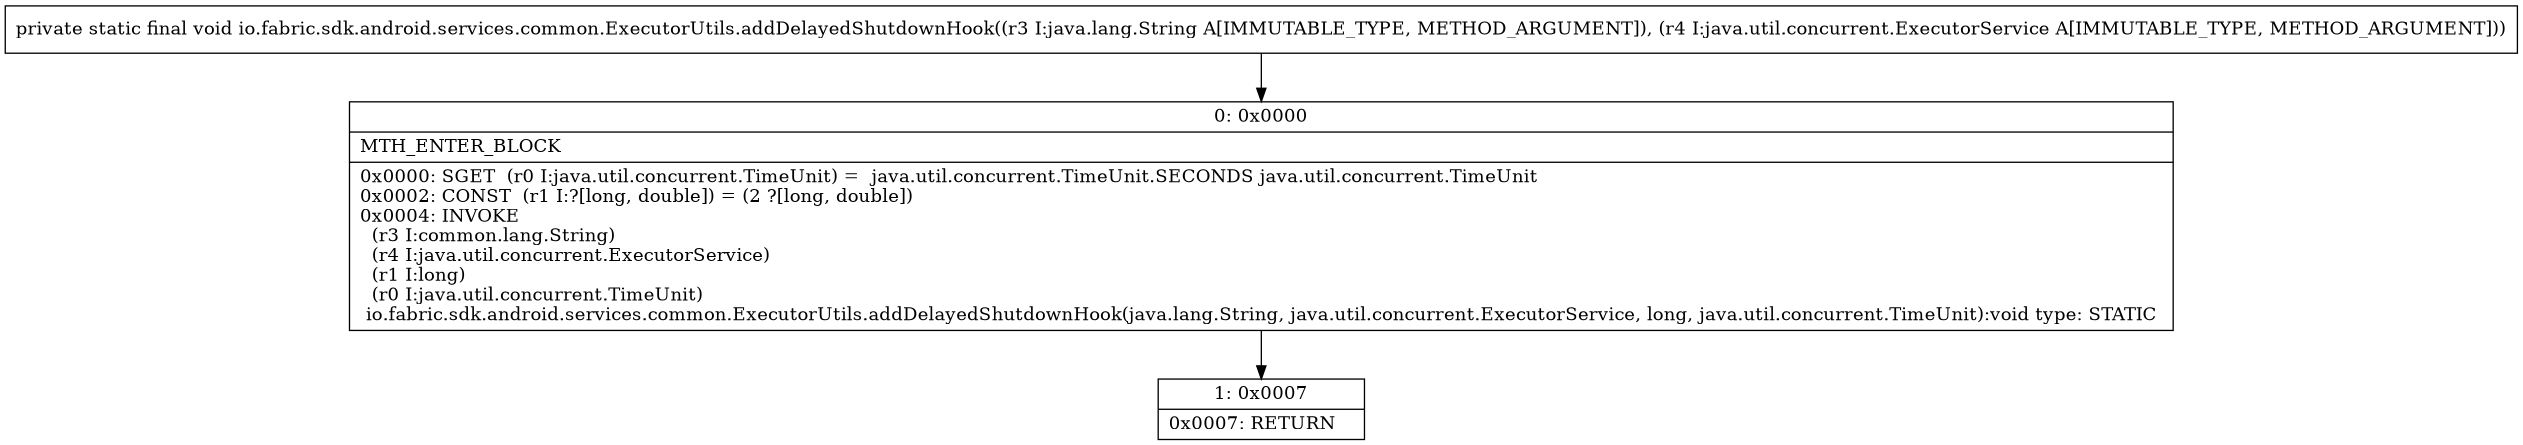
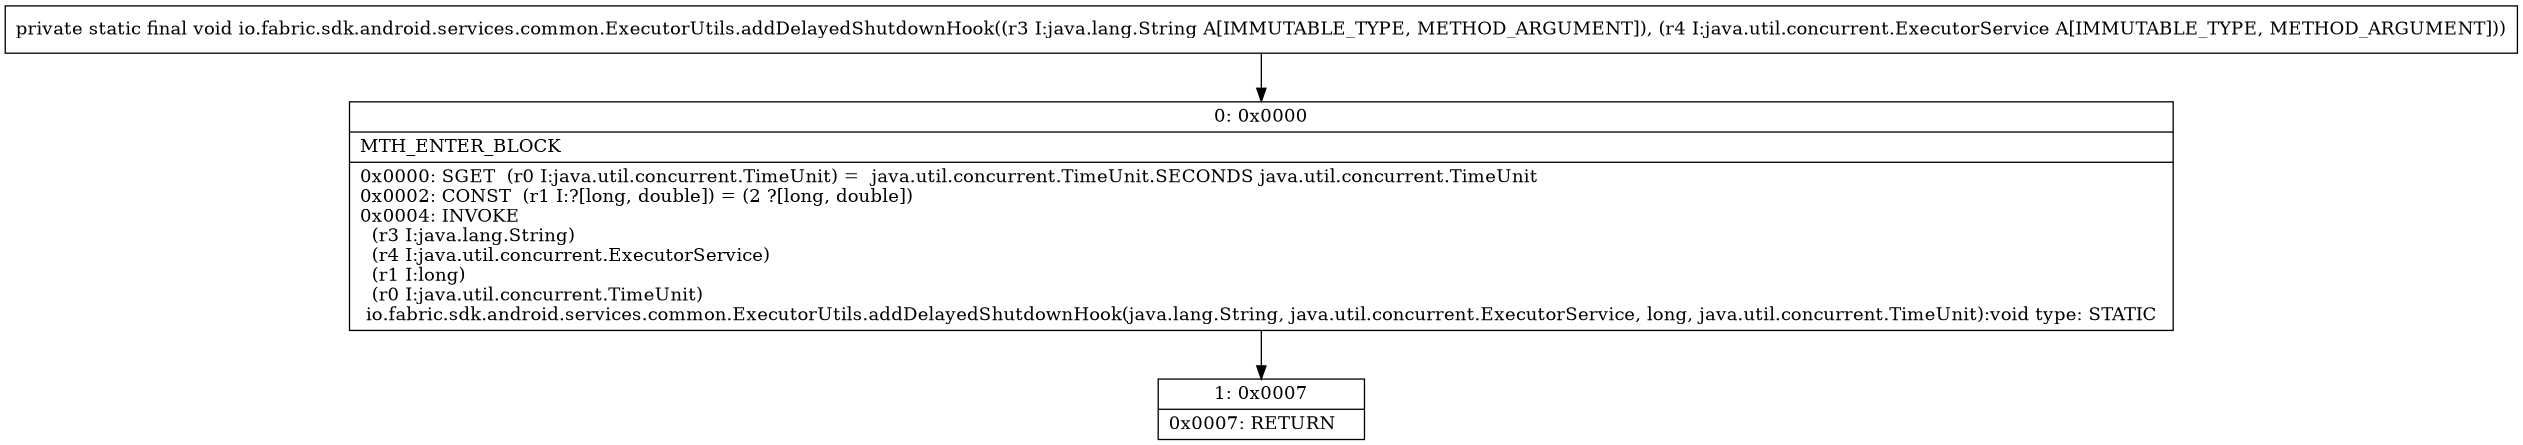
node "0: 0x0000": text "(r3 I:common.lang.String)" -> "(r3 I:java.lang.String)"
